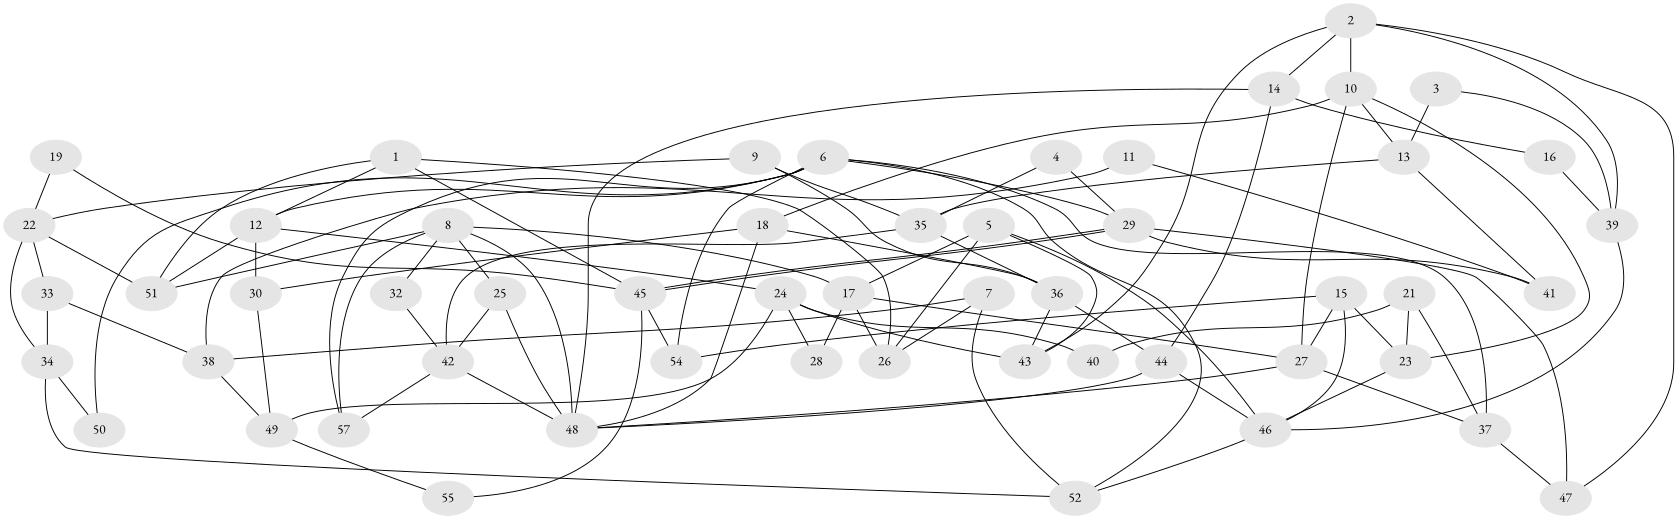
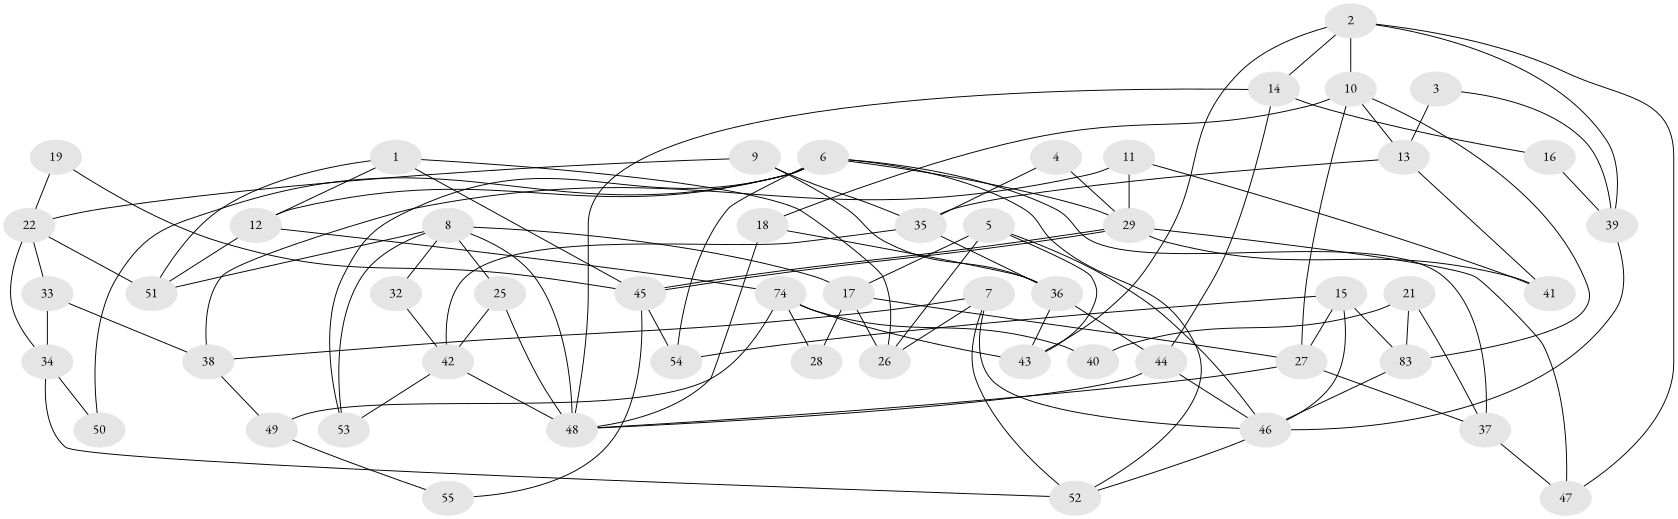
edge "11" -- "29": added
node "30": removed
node "24": label "24" -> "74"
node "23": label "23" -> "83"
edge "7" -- "46": added
node "57": label "57" -> "53"
